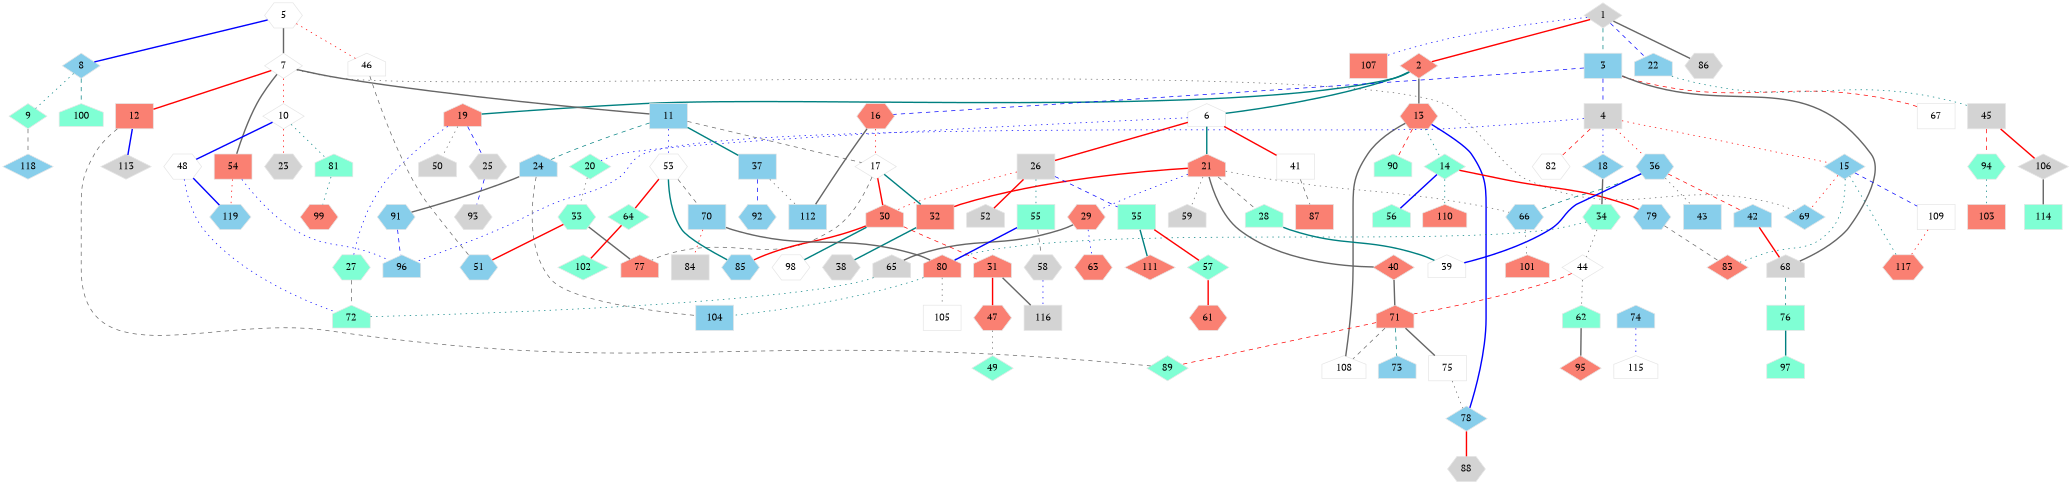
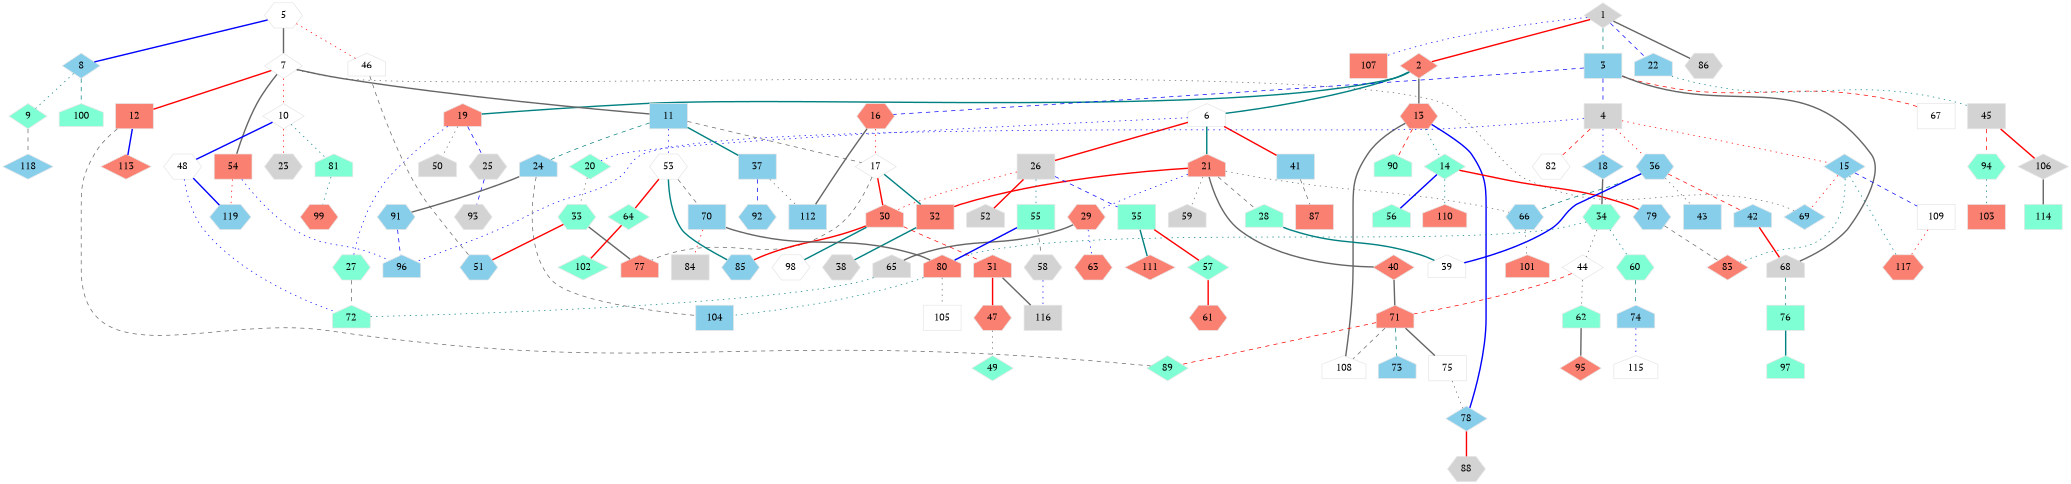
node "113": fillcolor lightgrey -> salmon
node "41": fillcolor white -> skyblue
node "60": added
